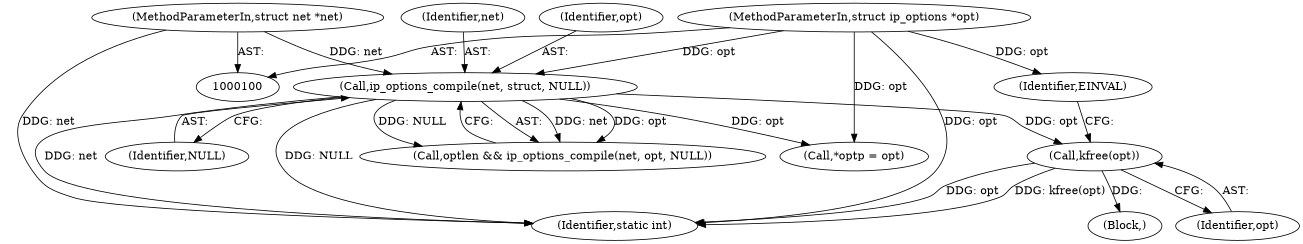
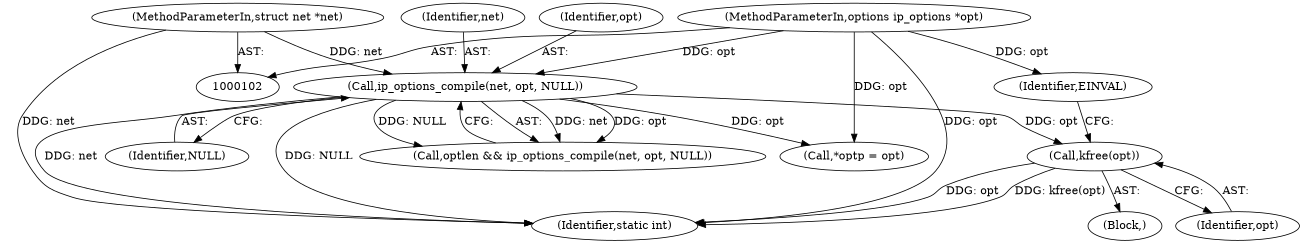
node "(MethodParameterIn,struct ip_options *opt)": label "(MethodParameterIn,struct ip_options *opt)" -> "(MethodParameterIn,options ip_options *opt)"
node "1000100": label "1000100" -> "1000102"
node "(Call,ip_options_compile(net, struct, NULL))": label "(Call,ip_options_compile(net, struct, NULL))" -> "(Call,ip_options_compile(net, opt, NULL))"
edge "(Call,kfree(opt))" -> "(Block,)": label "DDG: " -> "AST: "
